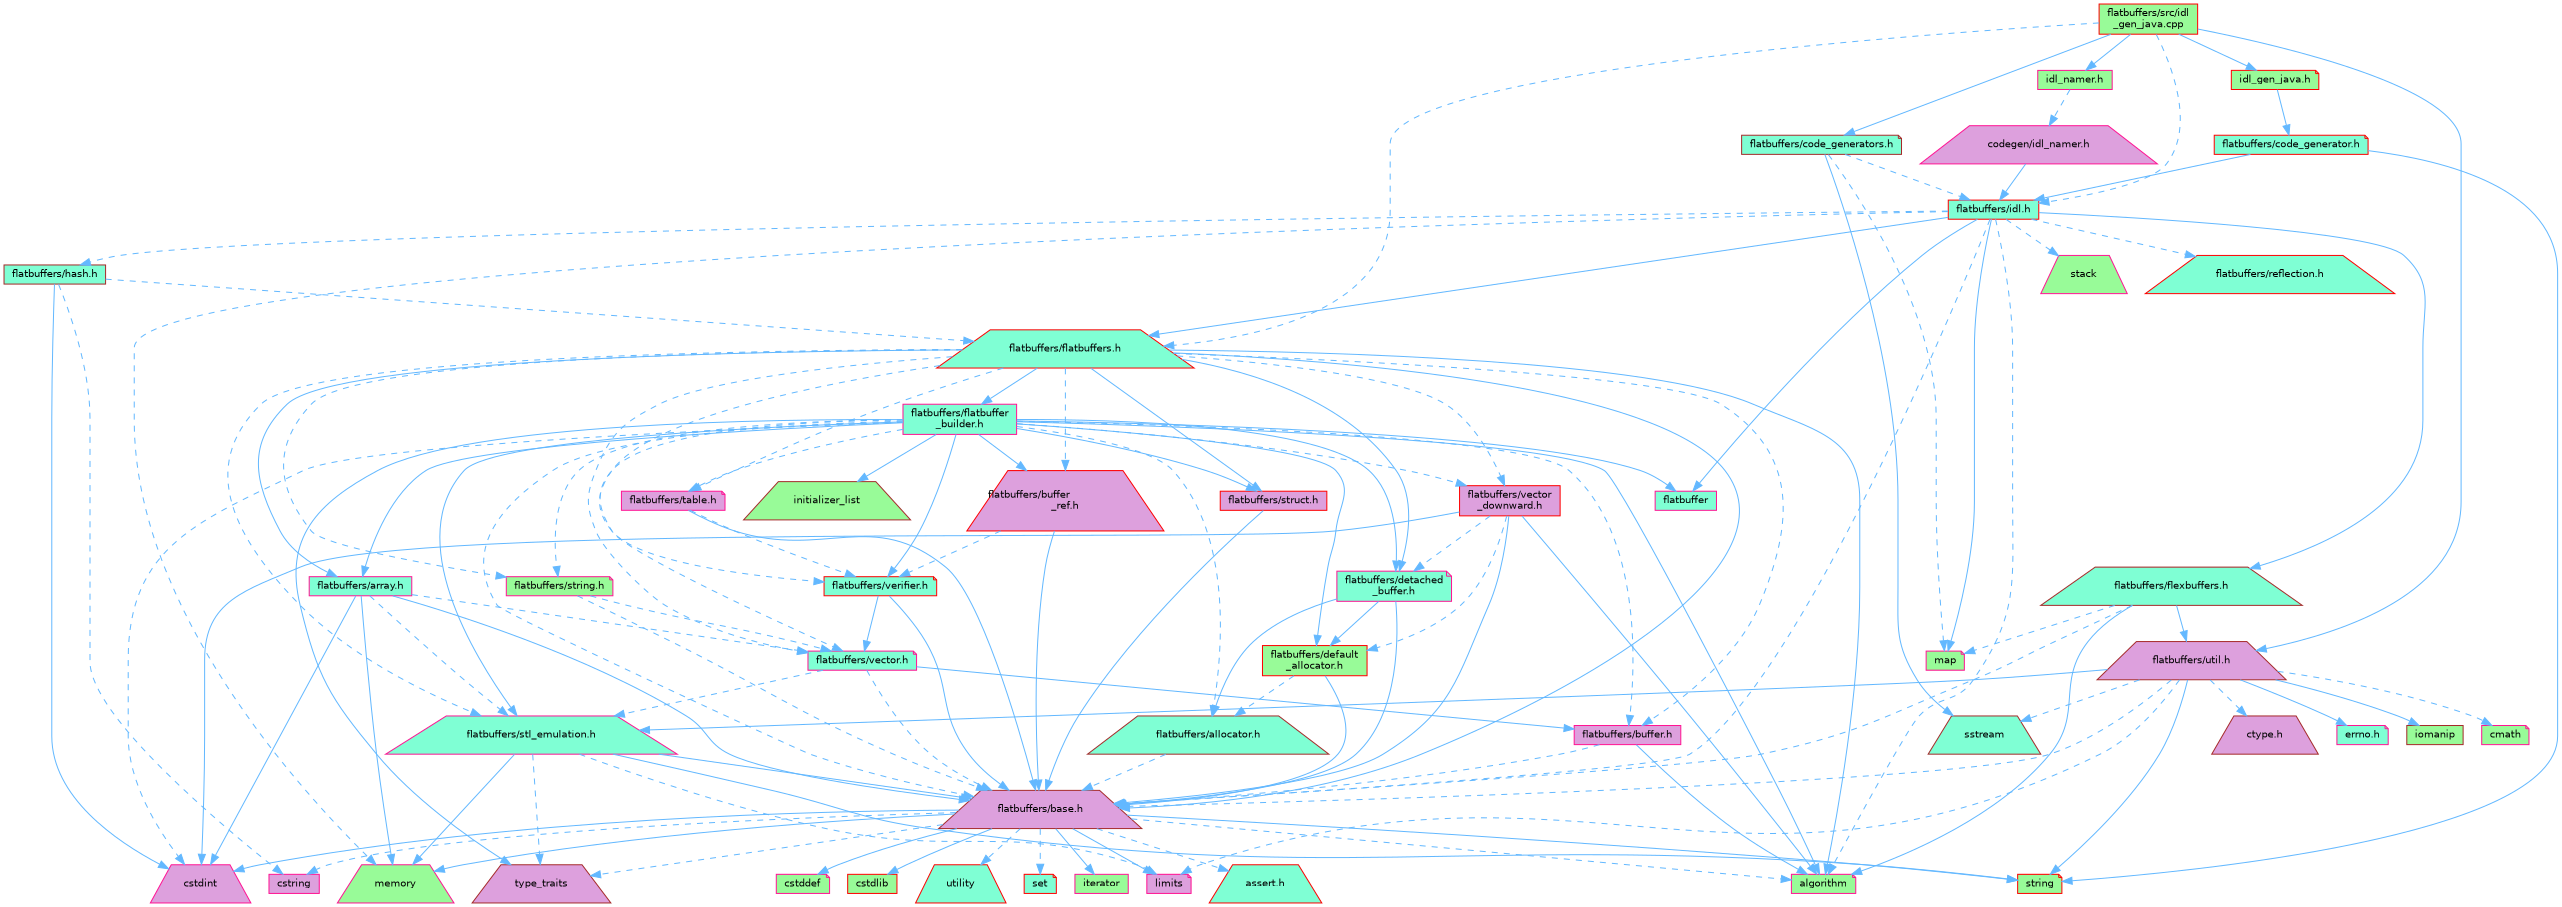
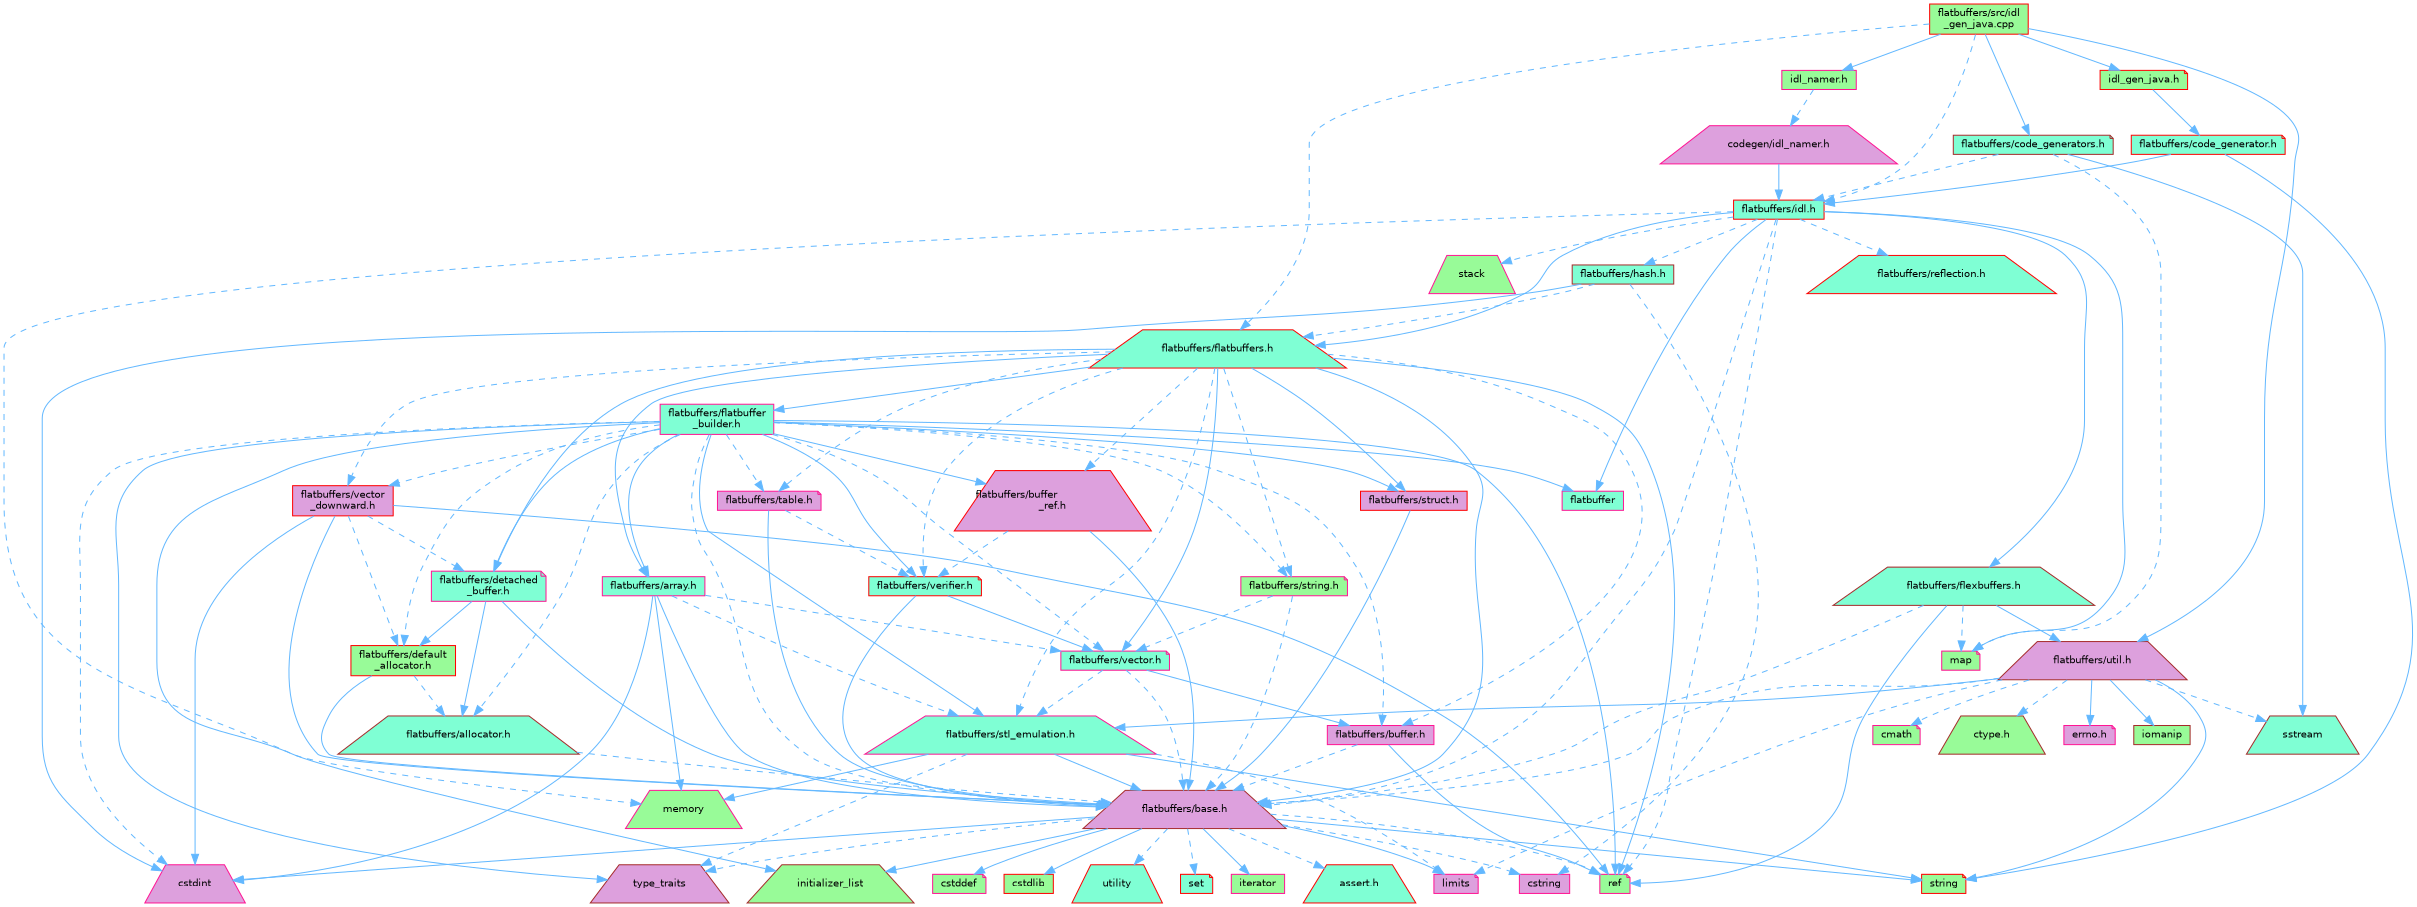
edge "flatbuffers/flatbuffers.h" -> "flatbuffers/vector.h": style dashed -> solid
edge "flatbuffers/flatbuffer _builder.h" -> "flatbuffers/default _allocator.h": style solid -> dashed
node "ctype.h": fillcolor plum -> palegreen
node "errno.h": fillcolor aquamarine -> plum
edge "flatbuffers/base.h" -> "memory": now "flatbuffers/base.h" -> "initializer_list"
node "algorithm": label "algorithm" -> "ref"
